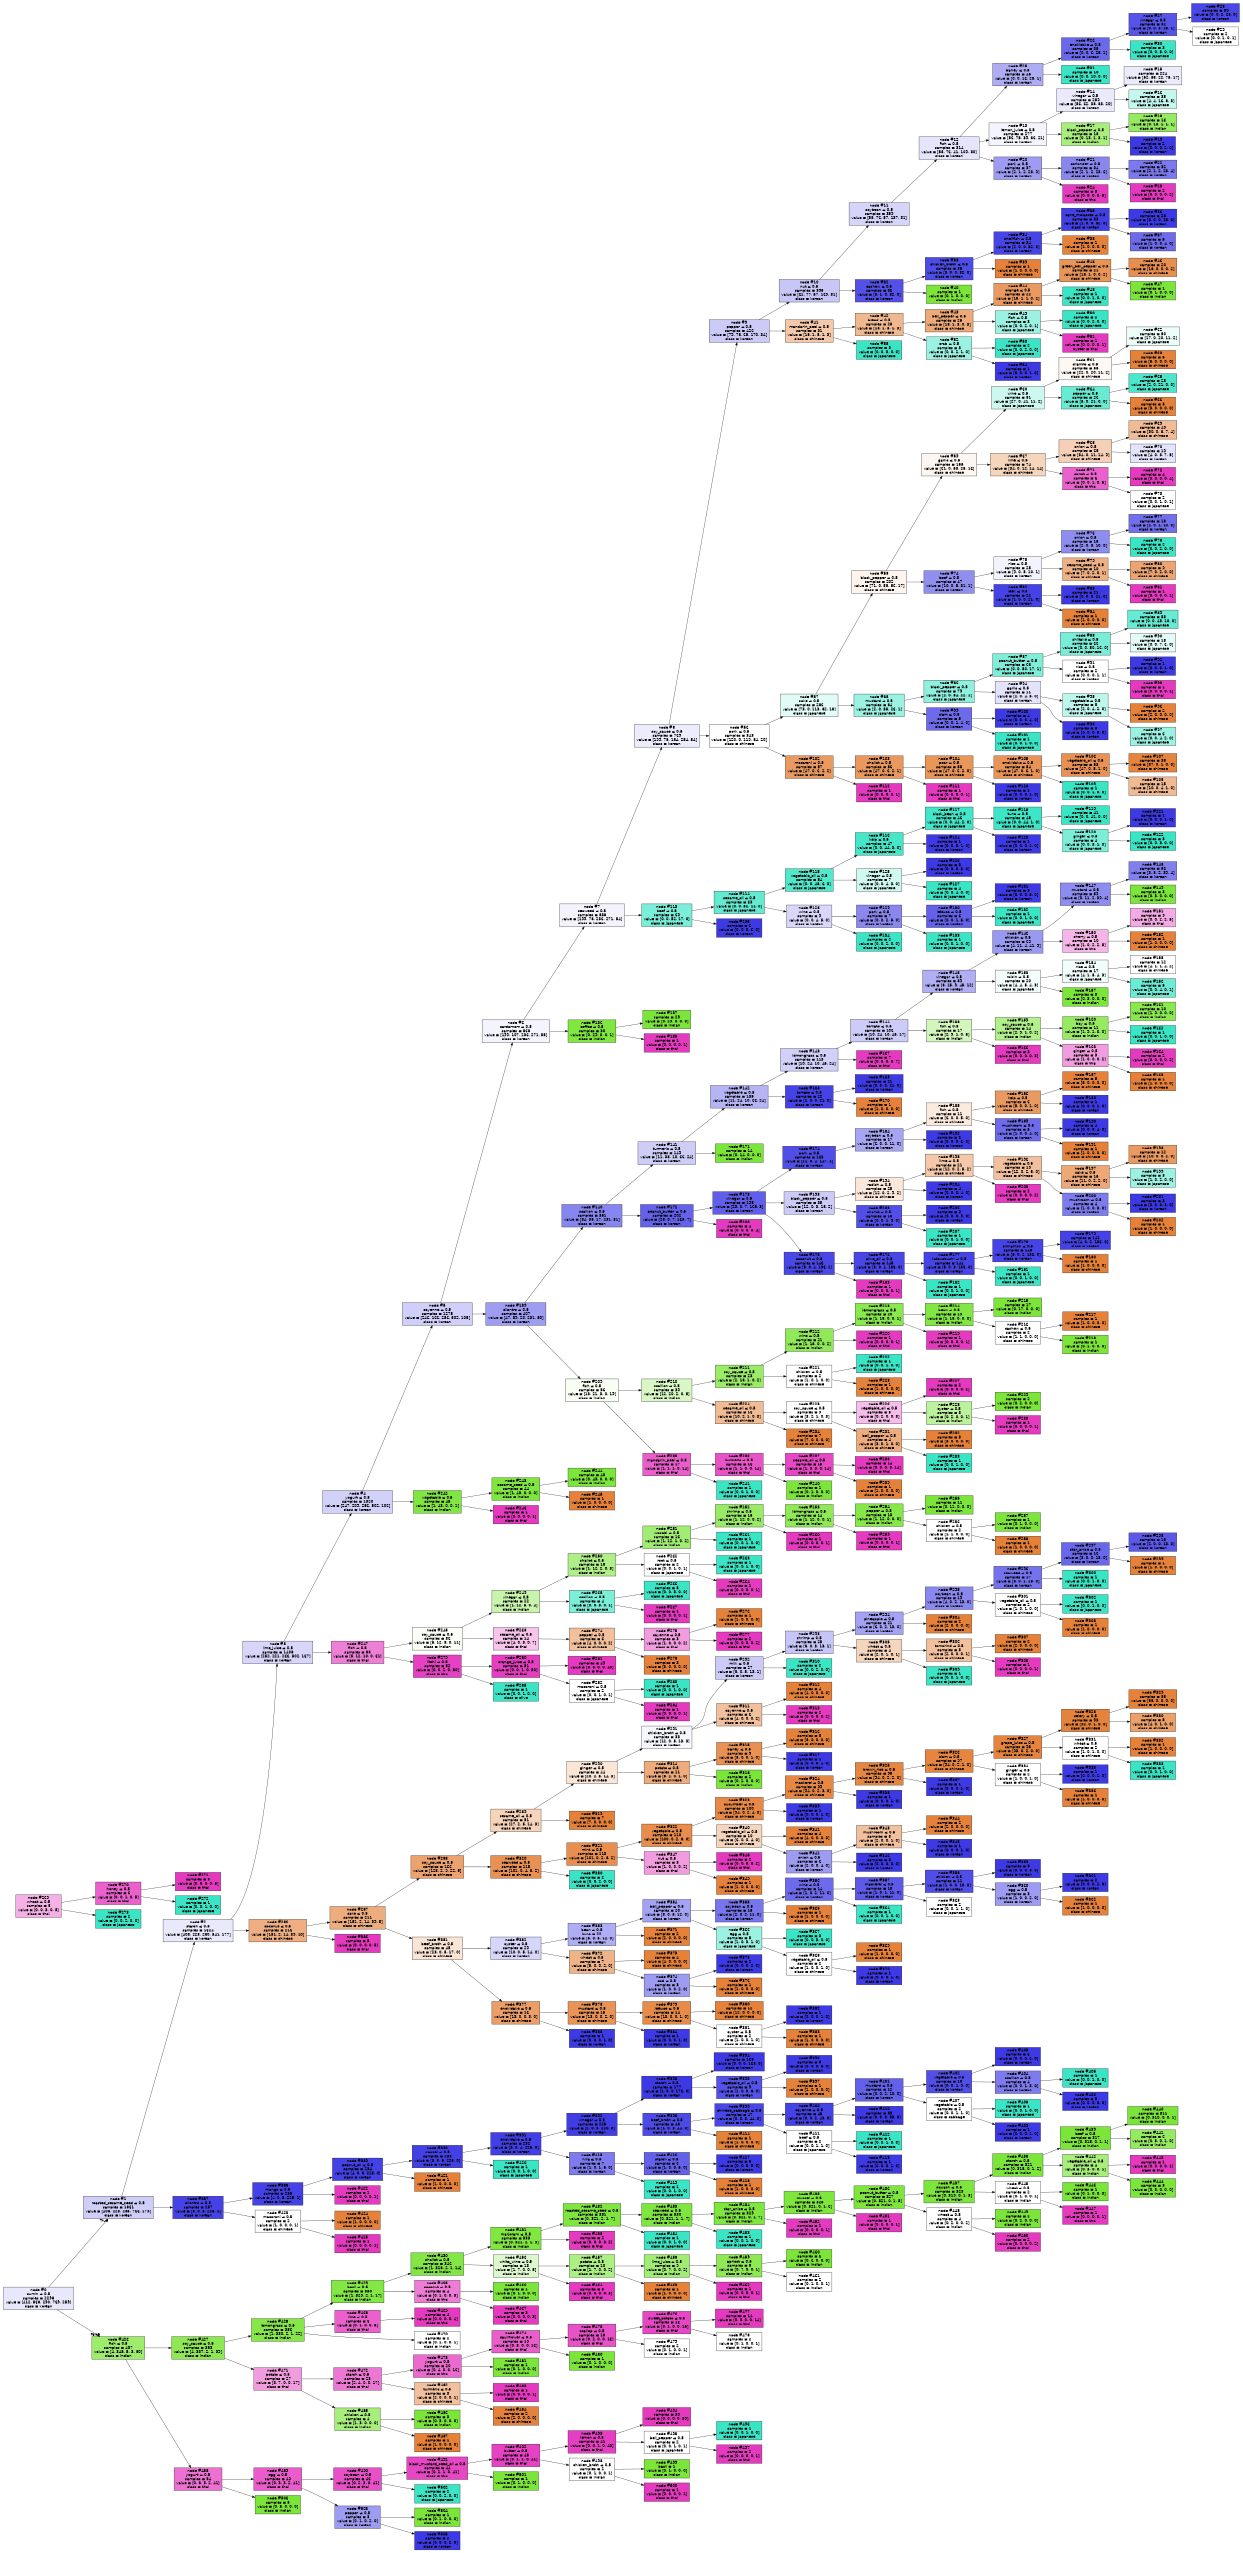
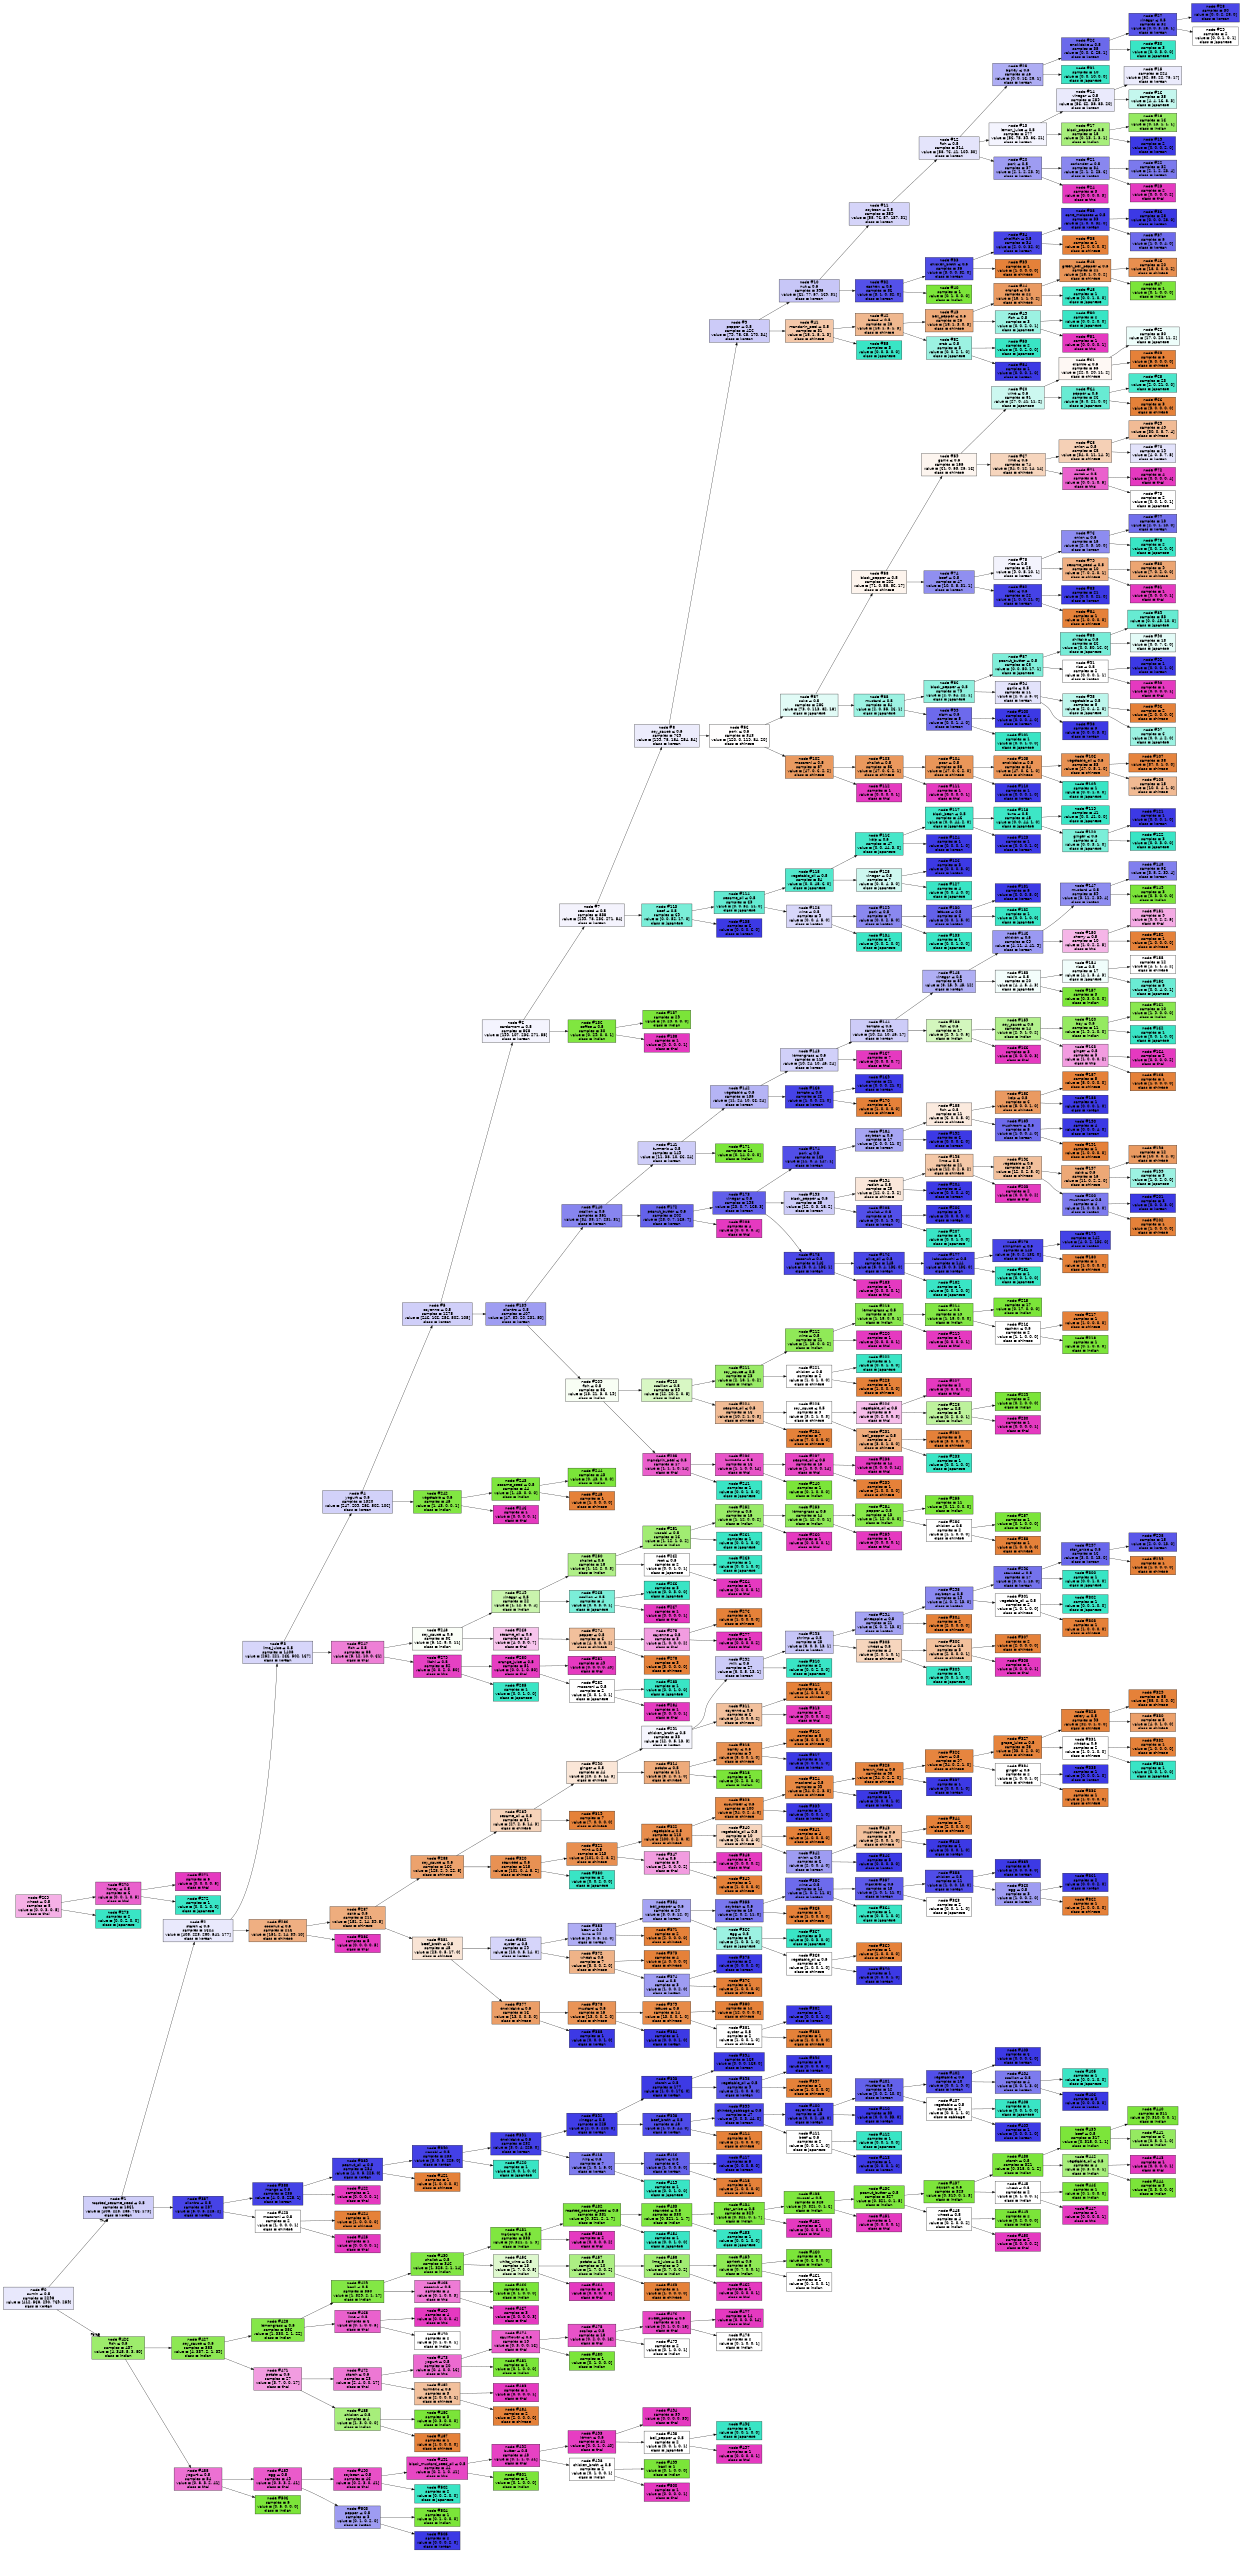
node "node #51": text "oyster = thai" -> "class = thai"
node "node #285": text "class = olive" -> "class = japanese"
edge "node #428" -> "node #470": now "node #468" -> "node #470"
